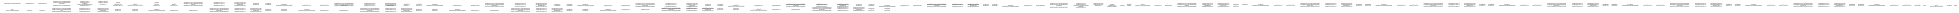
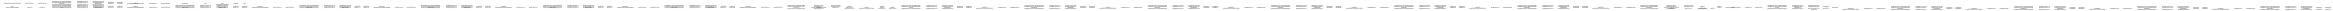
node "367 PNASNet/Sequential[layer5]/CellB[4]/cat_0": removed
node "114 PNASNet/Sequential[layer1]/CellB[5]/cat_0": added
